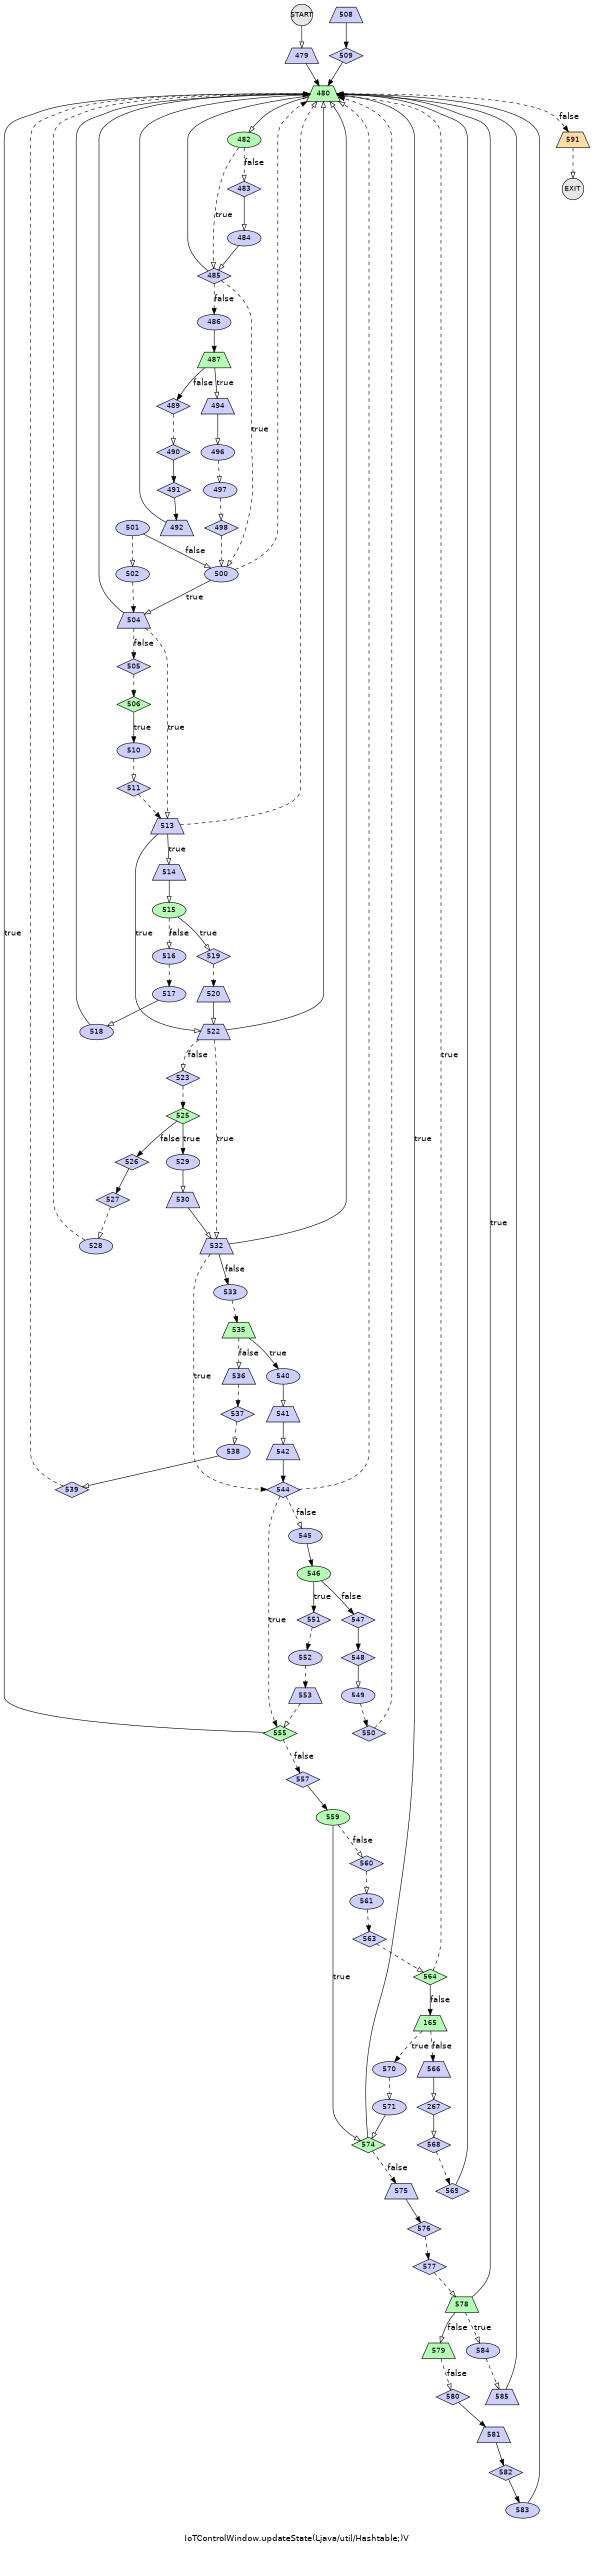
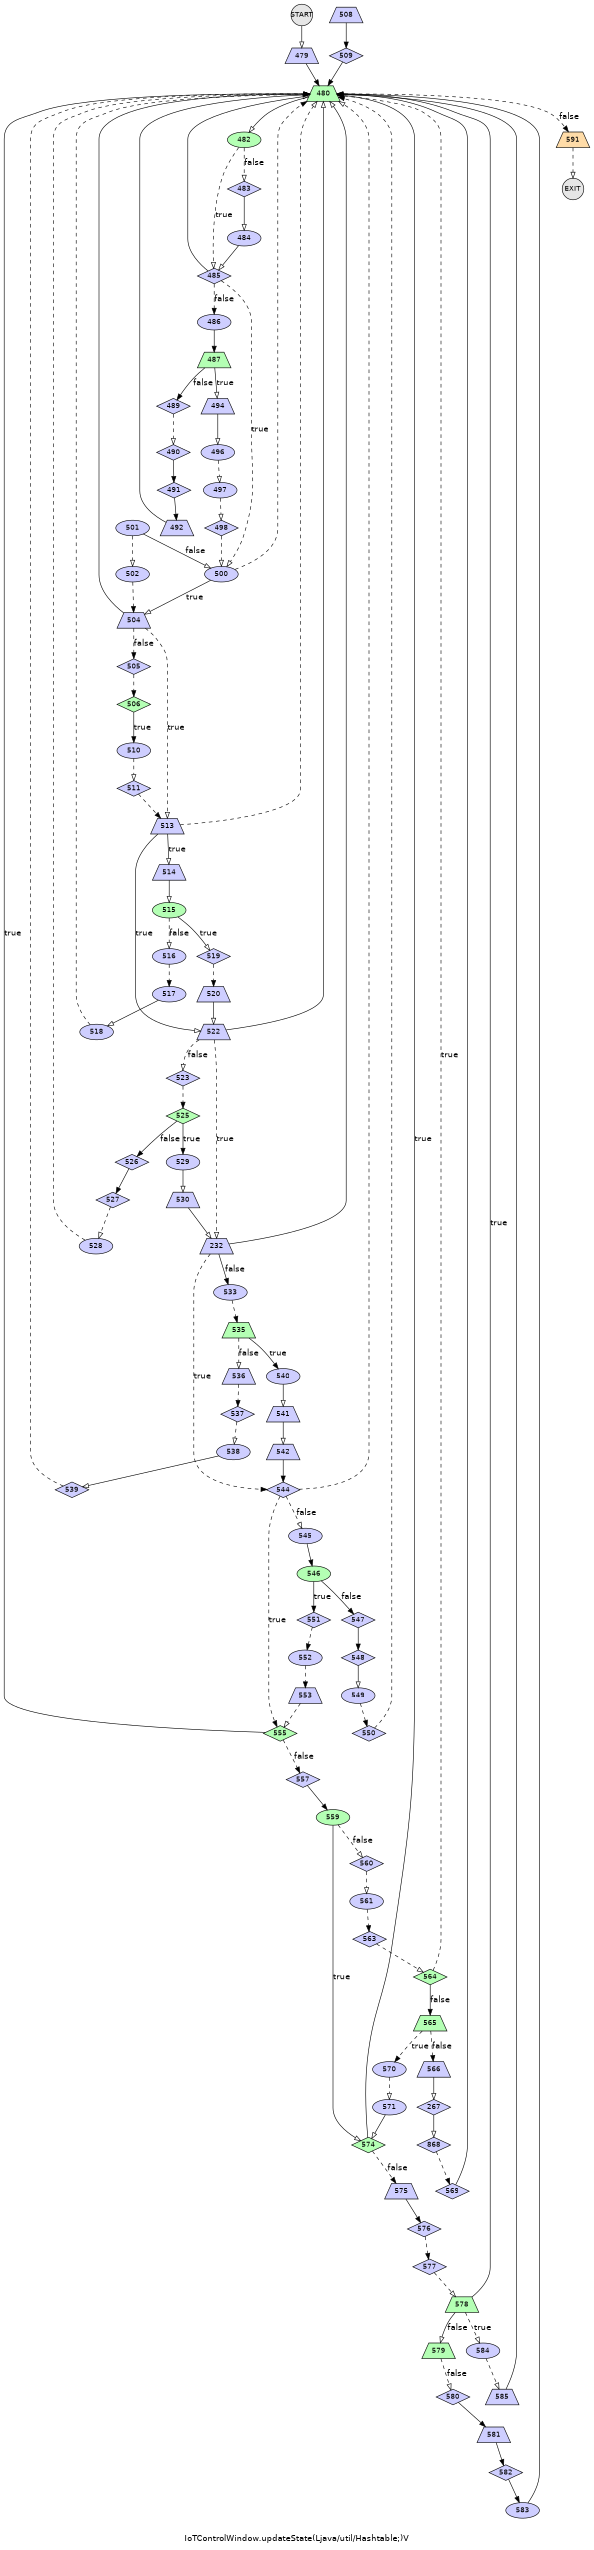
edge "518" -> "480": style solid -> dashed
node "532": label "532" -> "232"
node "165": label "165" -> "565"
node "568": label "568" -> "868"
